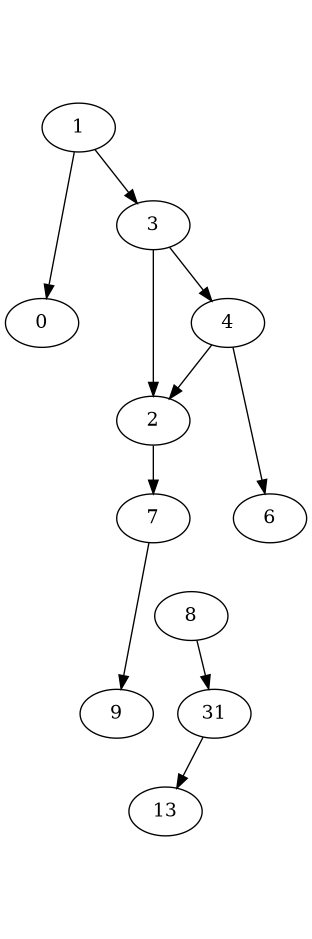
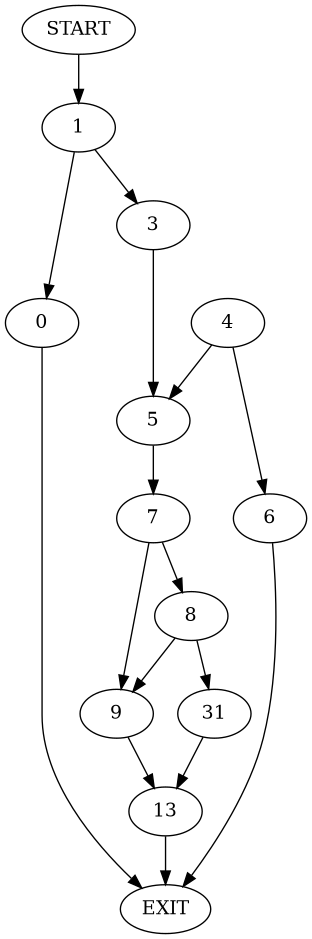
node "START": added
edge "3" -> "4": removed
node "2": label "2" -> "5"
edge "7" -> "8": added
edge "8" -> "9": added
edge "9" -> "13": added
node "EXIT": added
